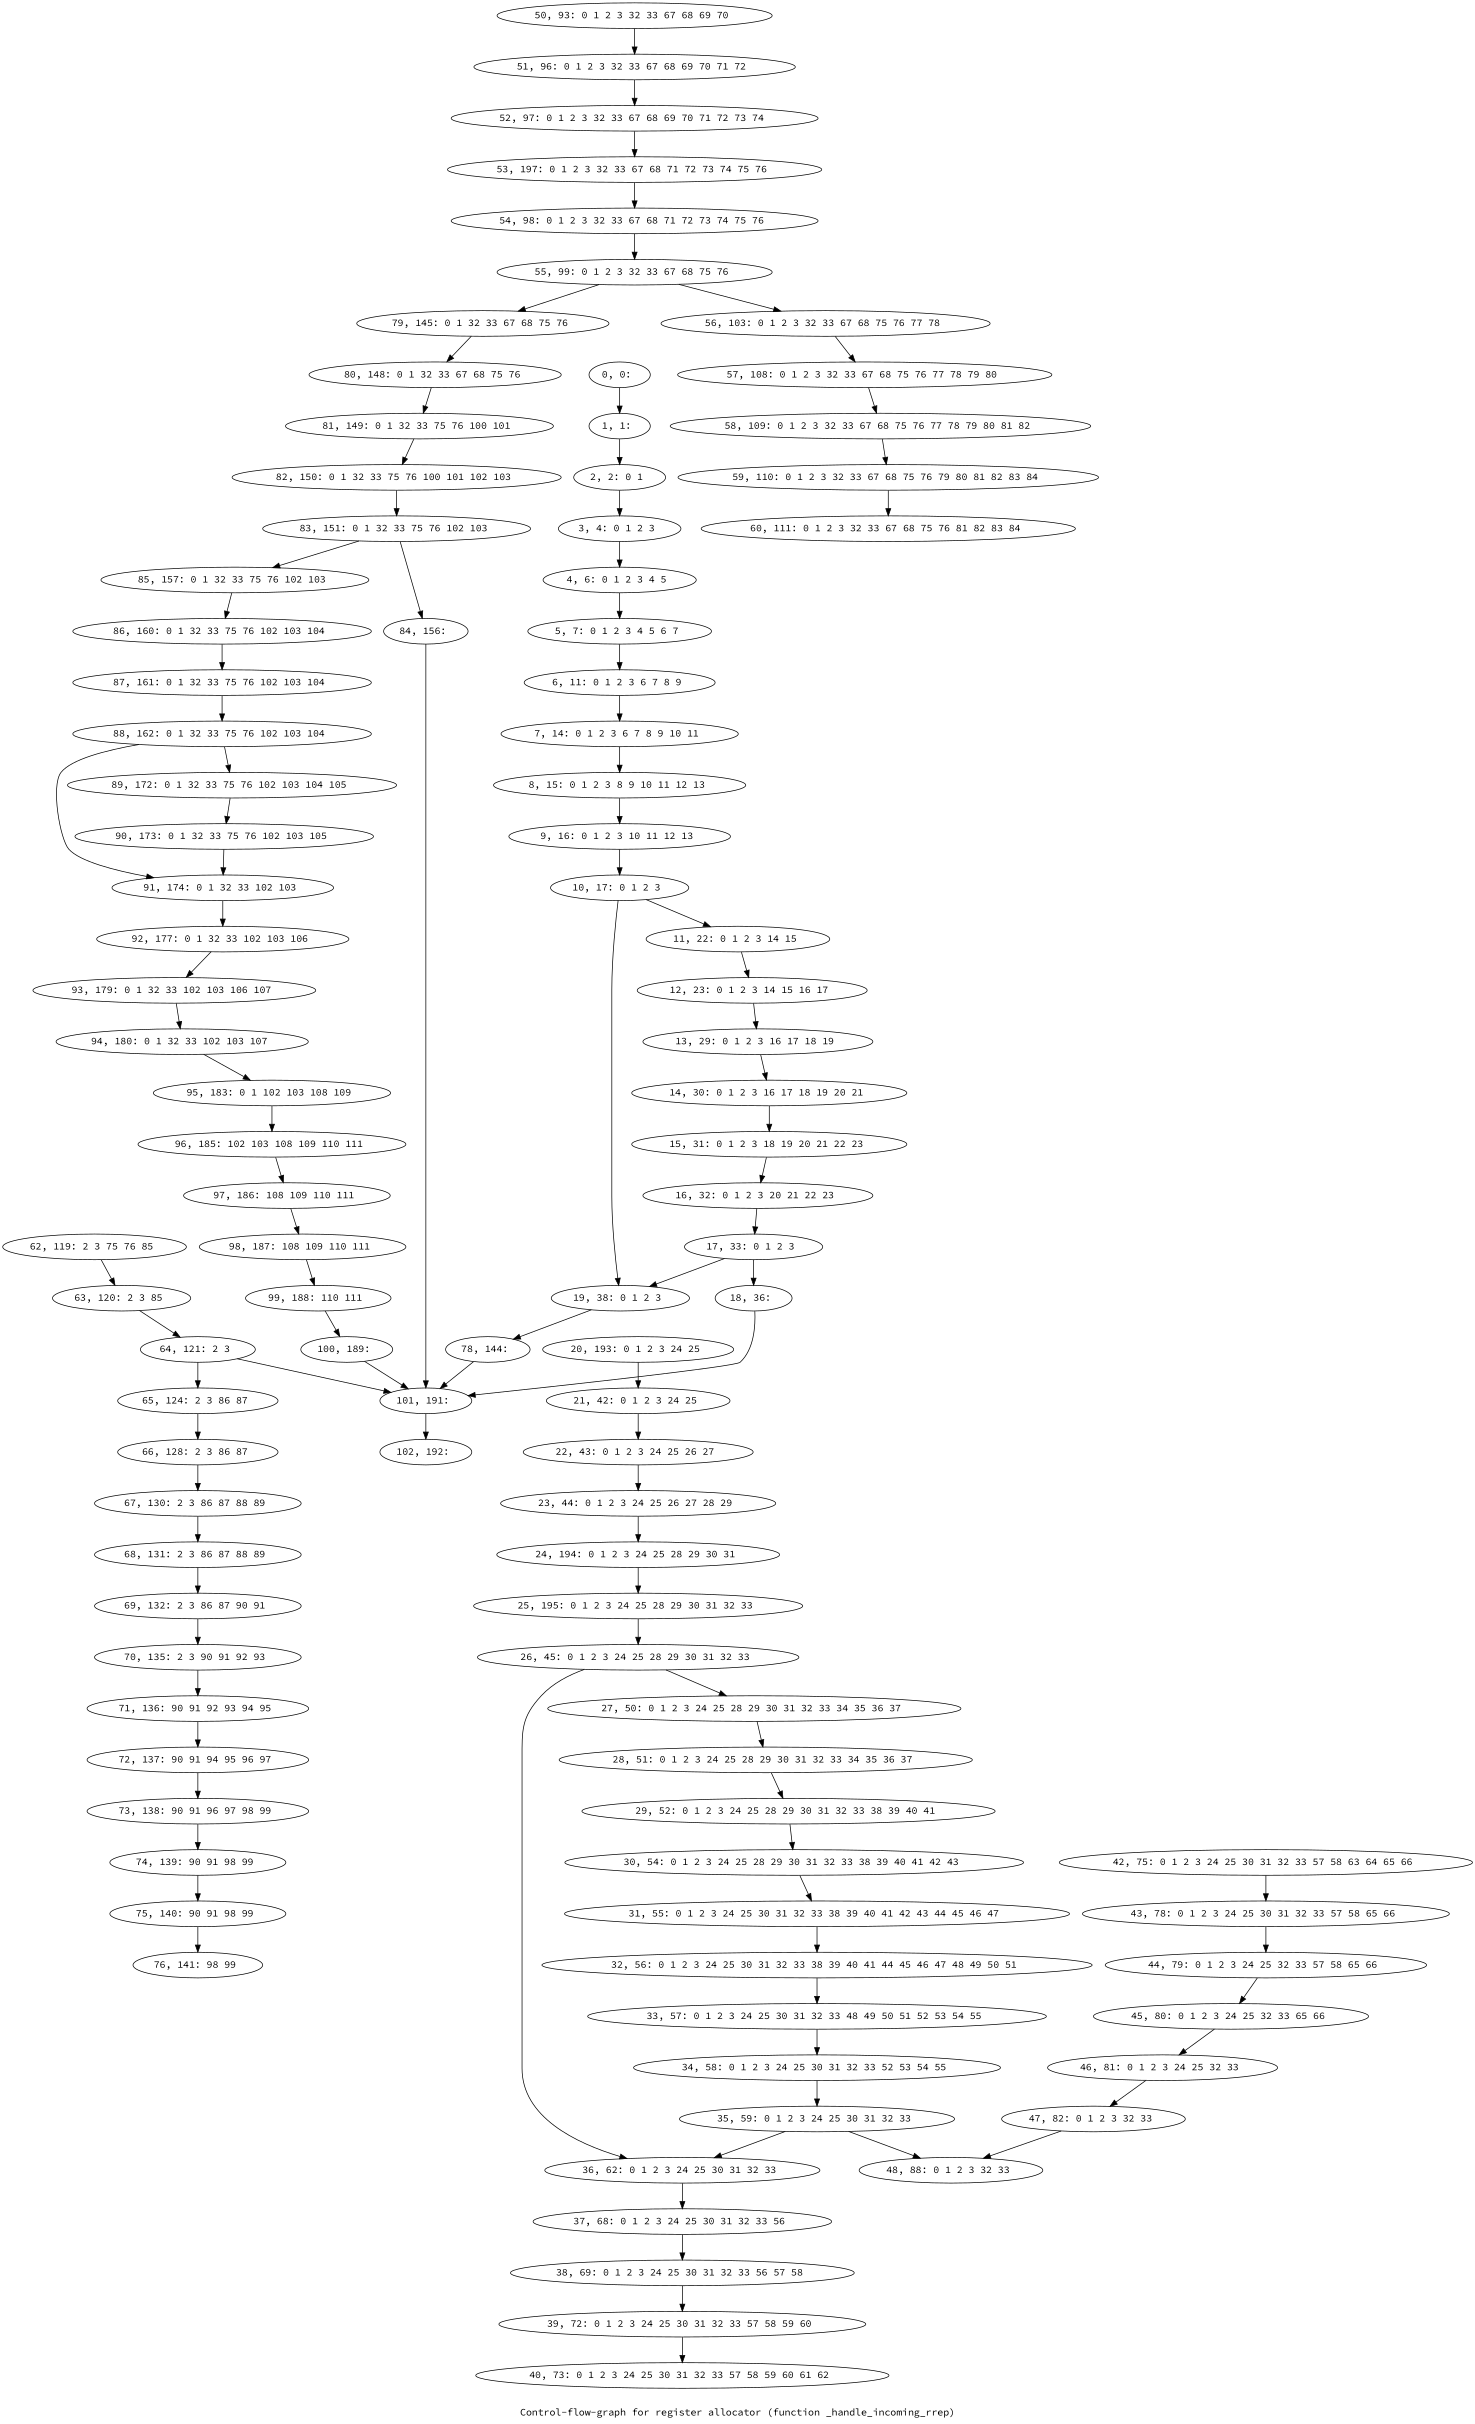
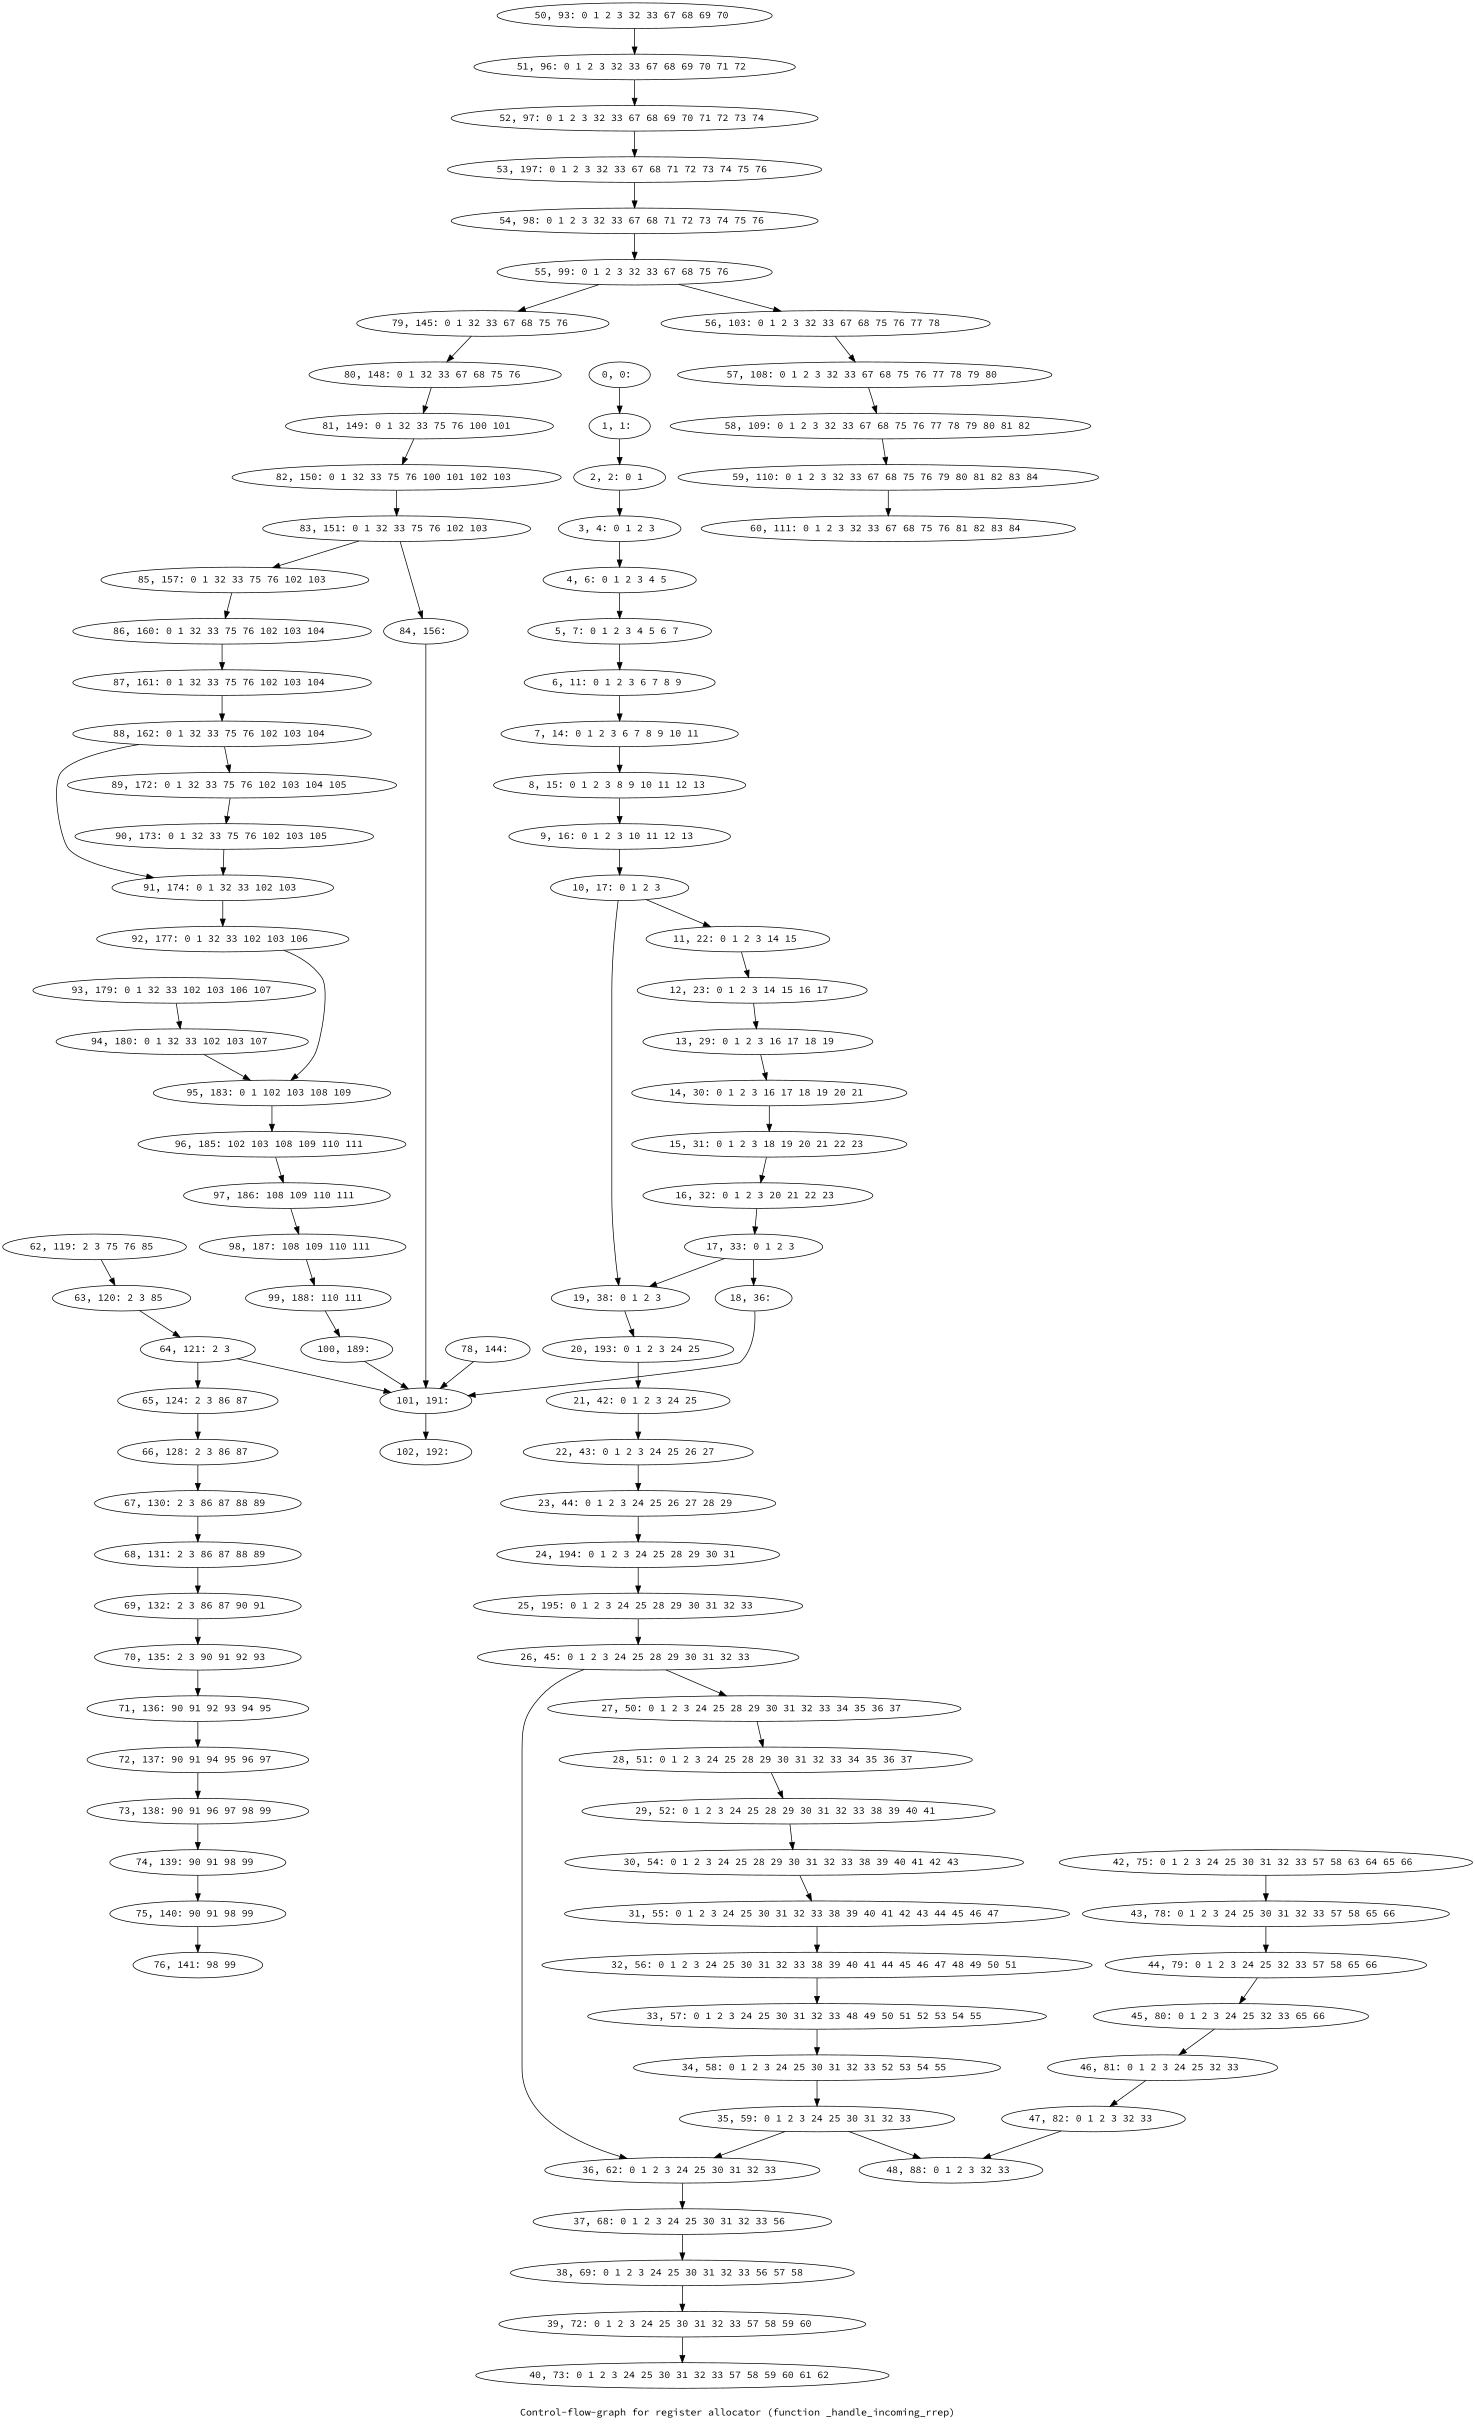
edge "92, 177: 0 1 32 33 102 103 106" -> "93, 179: 0 1 32 33 102 103 106 107": now "92, 177: 0 1 32 33 102 103 106" -> "95, 183: 0 1 102 103 108 109"
edge "19, 38: 0 1 2 3" -> "78, 144:": now "19, 38: 0 1 2 3" -> "20, 193: 0 1 2 3 24 25"
